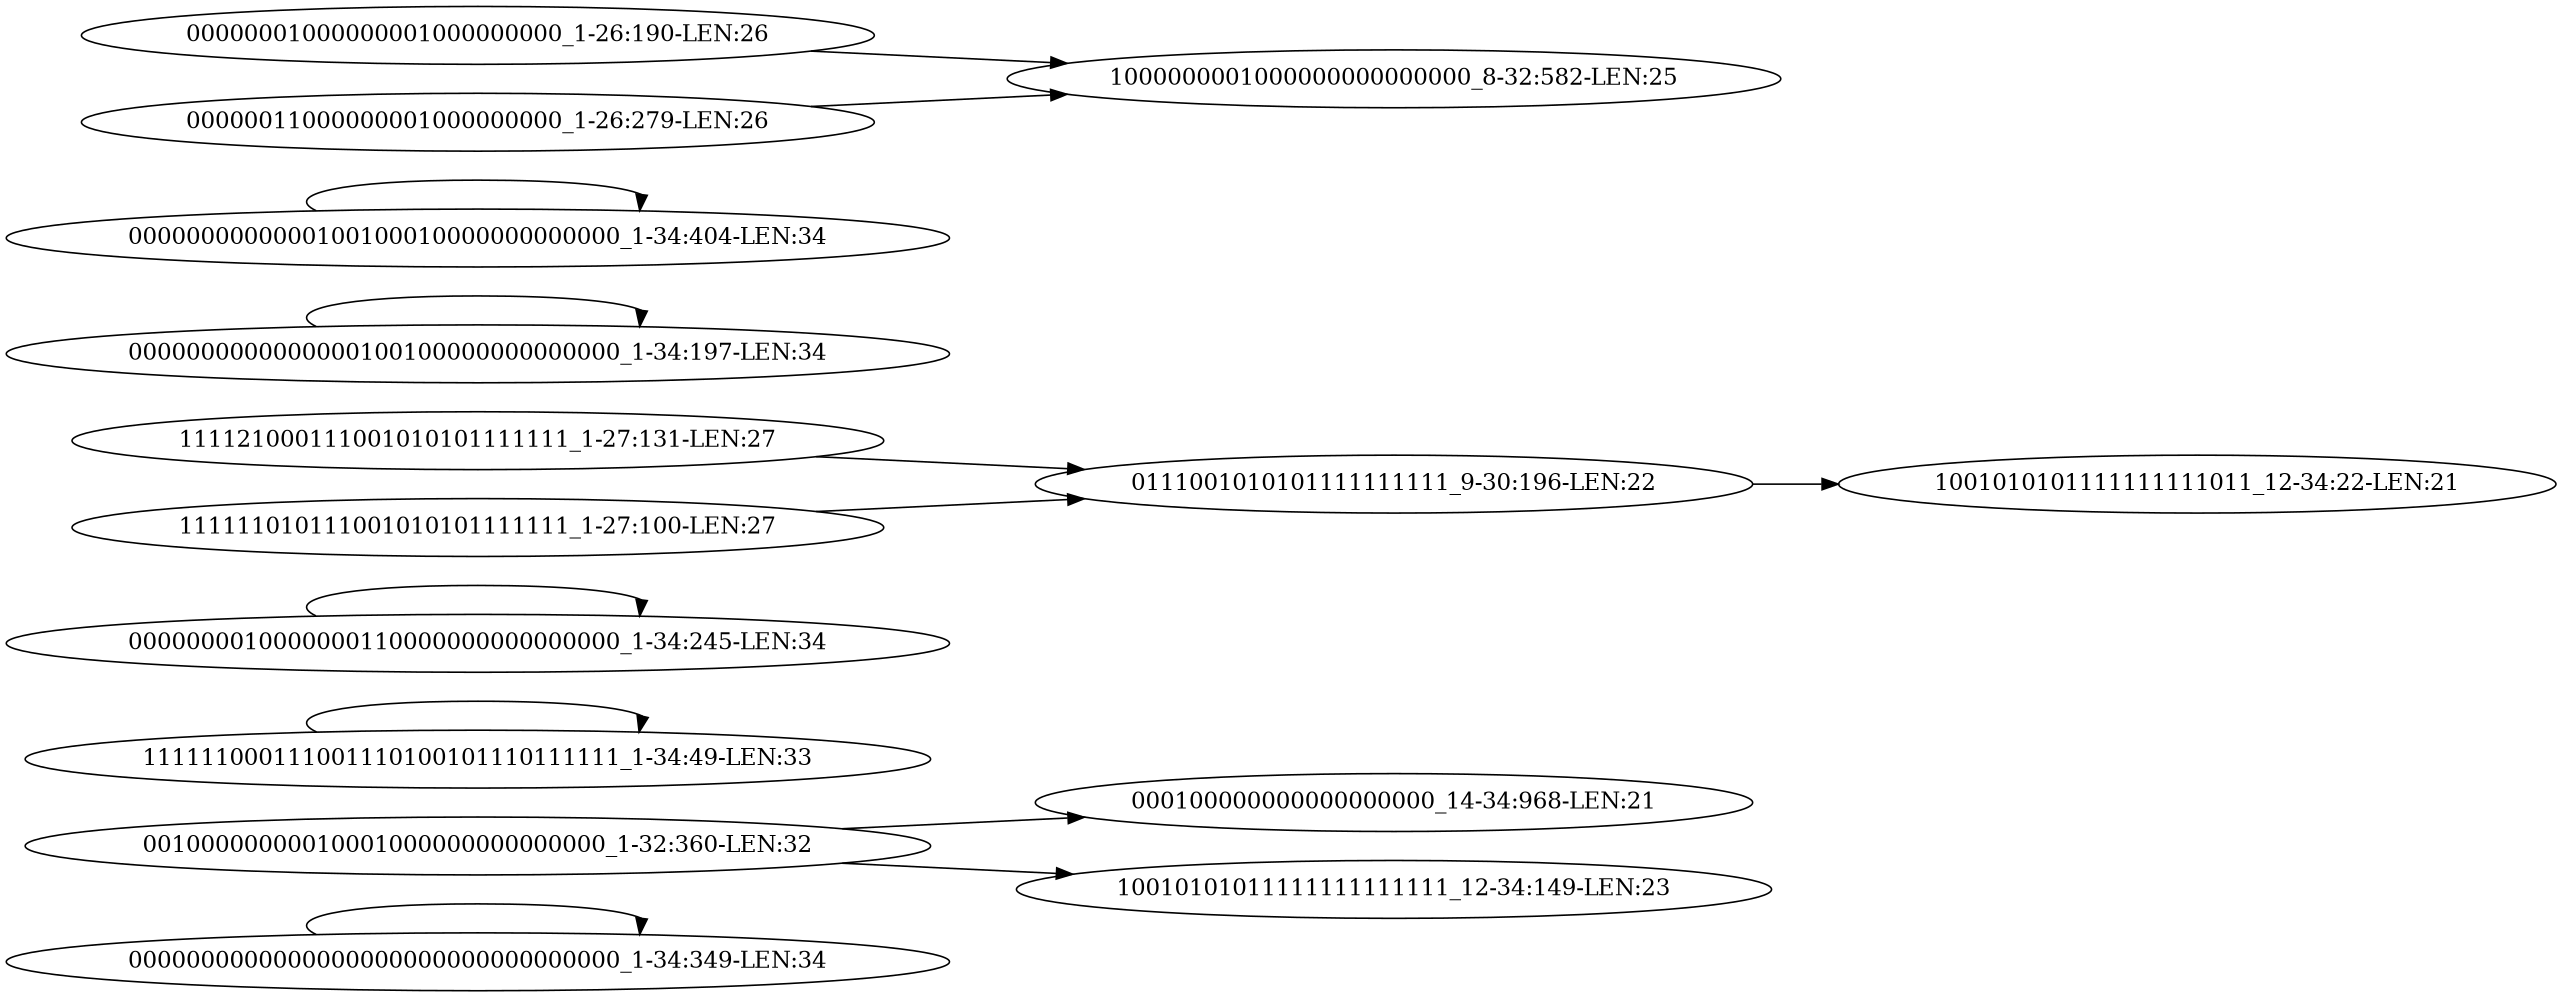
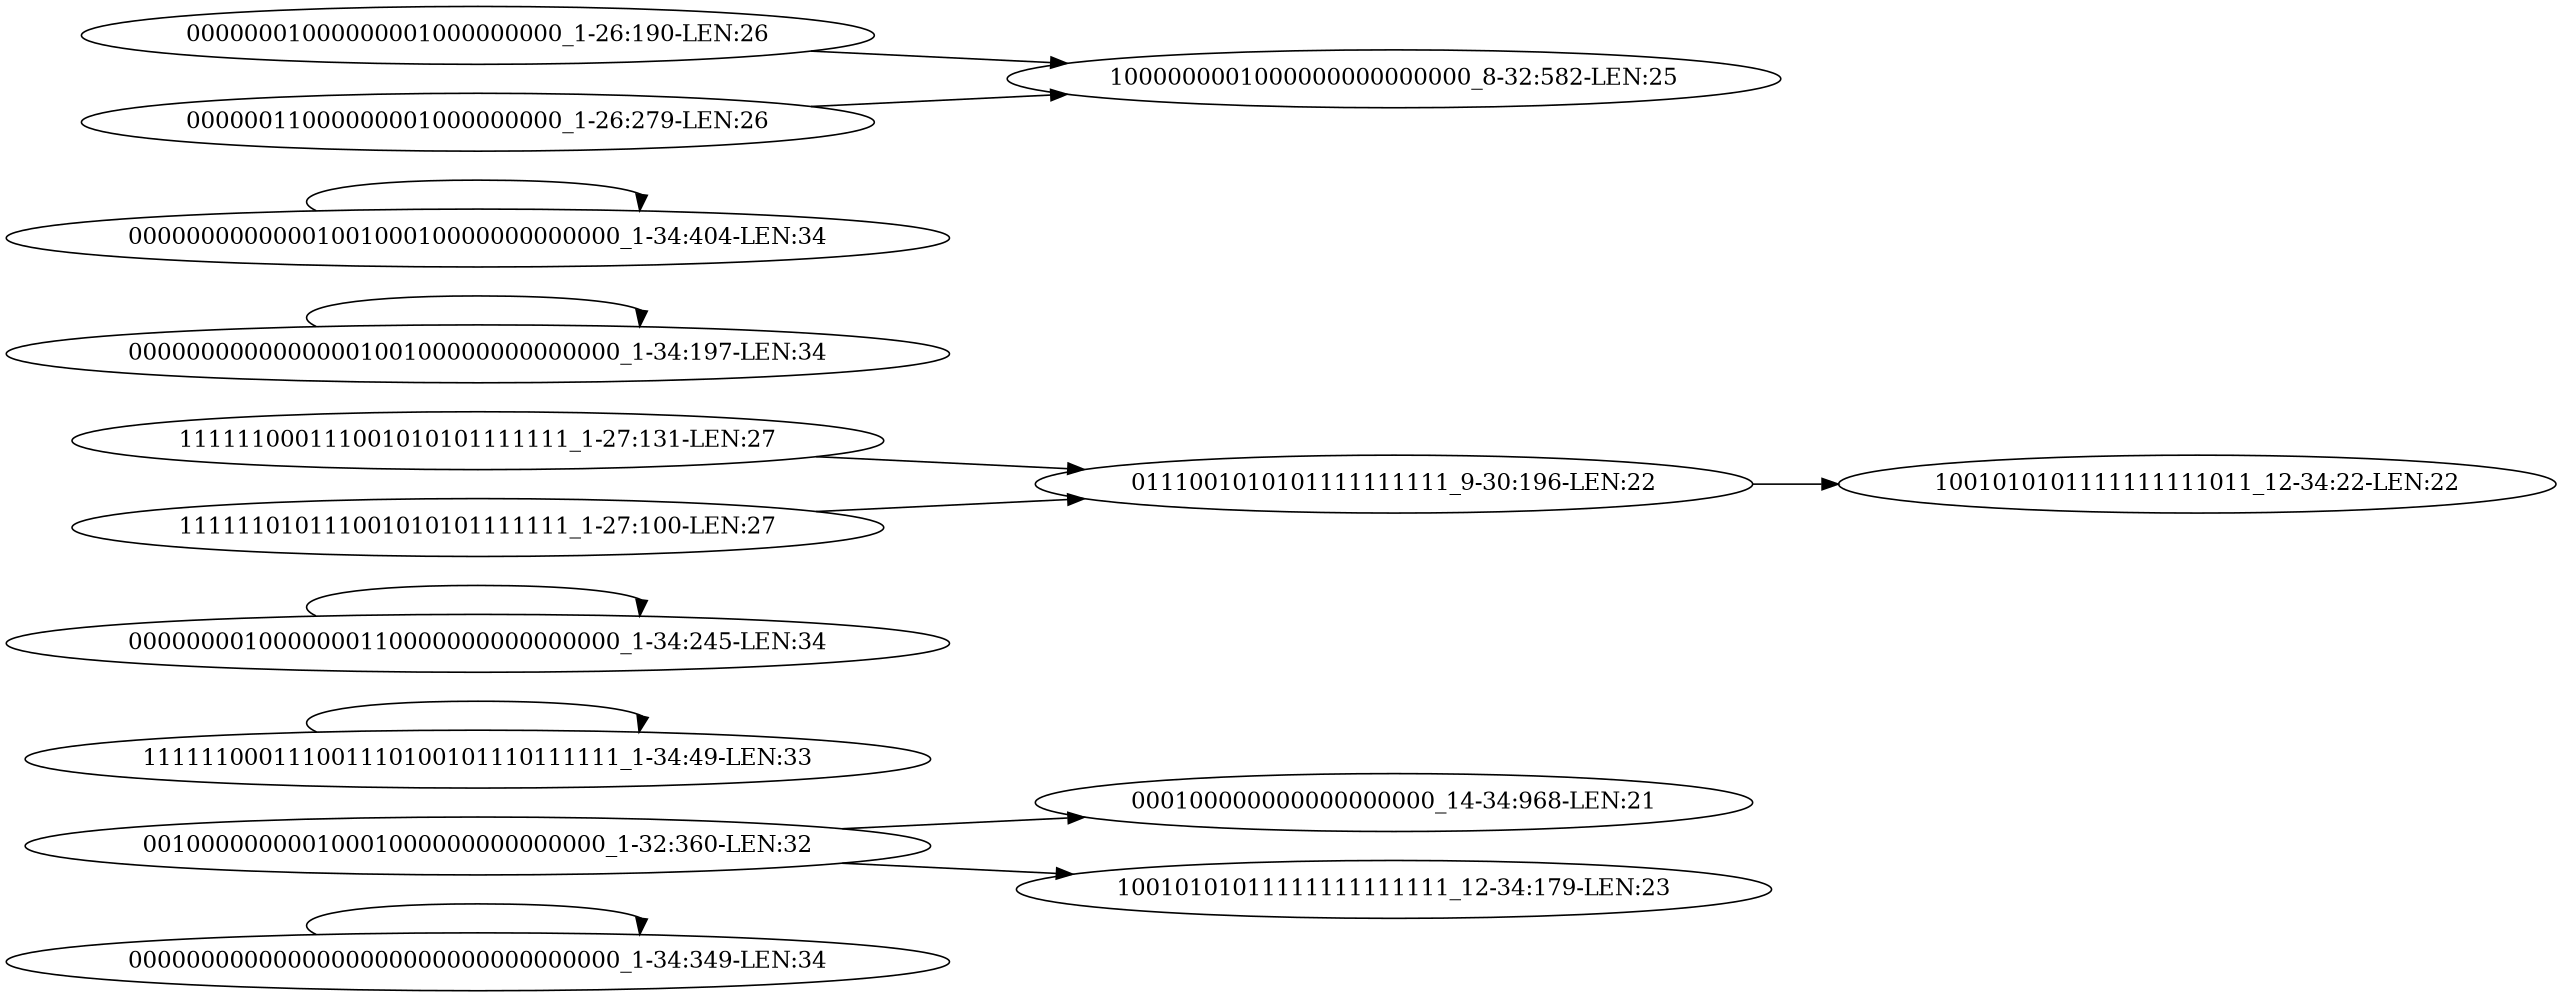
node "111121000111001010101111111_1-27:131-LEN:27": label "111121000111001010101111111_1-27:131-LEN:27" -> "111111000111001010101111111_1-27:131-LEN:27"
node "1001010101111111111011_12-34:22-LEN:21": label "1001010101111111111011_12-34:22-LEN:21" -> "1001010101111111111011_12-34:22-LEN:22"
node "10010101011111111111111_12-34:149-LEN:23": label "10010101011111111111111_12-34:149-LEN:23" -> "10010101011111111111111_12-34:179-LEN:23"
